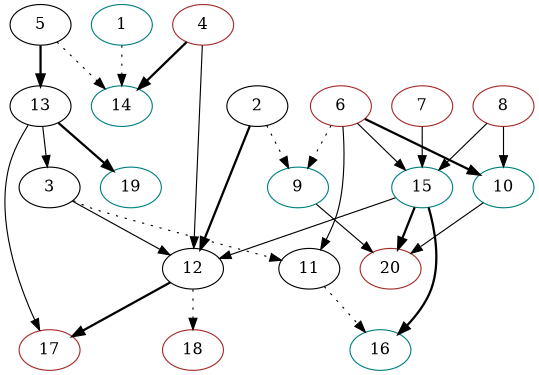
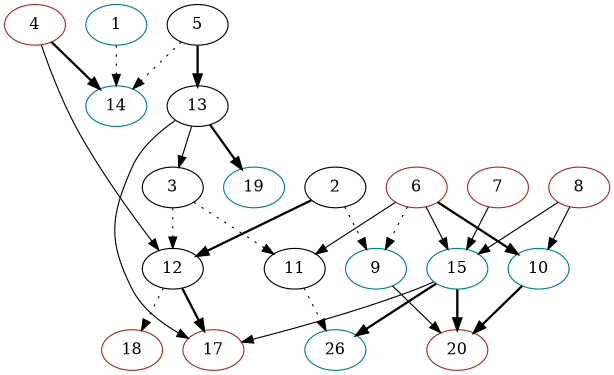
edge "3" -> "12": style solid -> dotted
edge "10" -> "20": style solid -> bold
edge "15" -> "12": now "15" -> "17"
node "16": label "16" -> "26"
